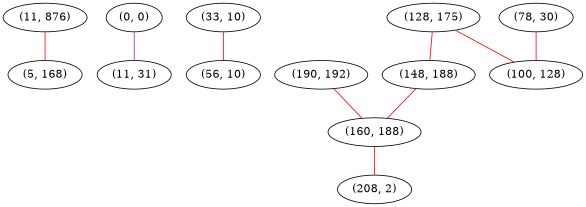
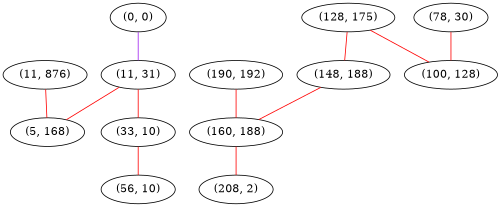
edge "(11, 31)" -- "(5, 168)": added
edge "(11, 31)" -- "(33, 10)": added
